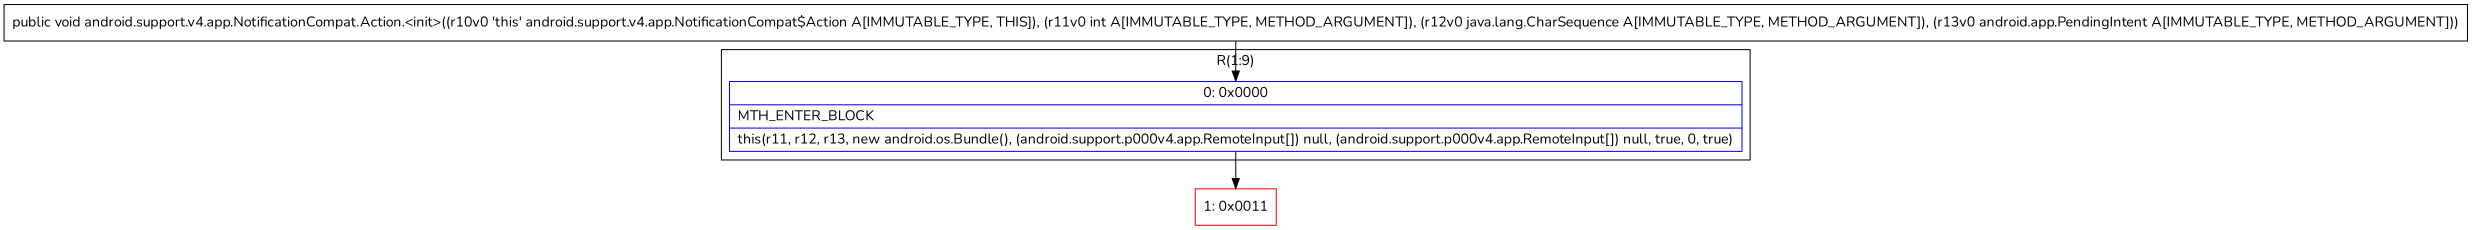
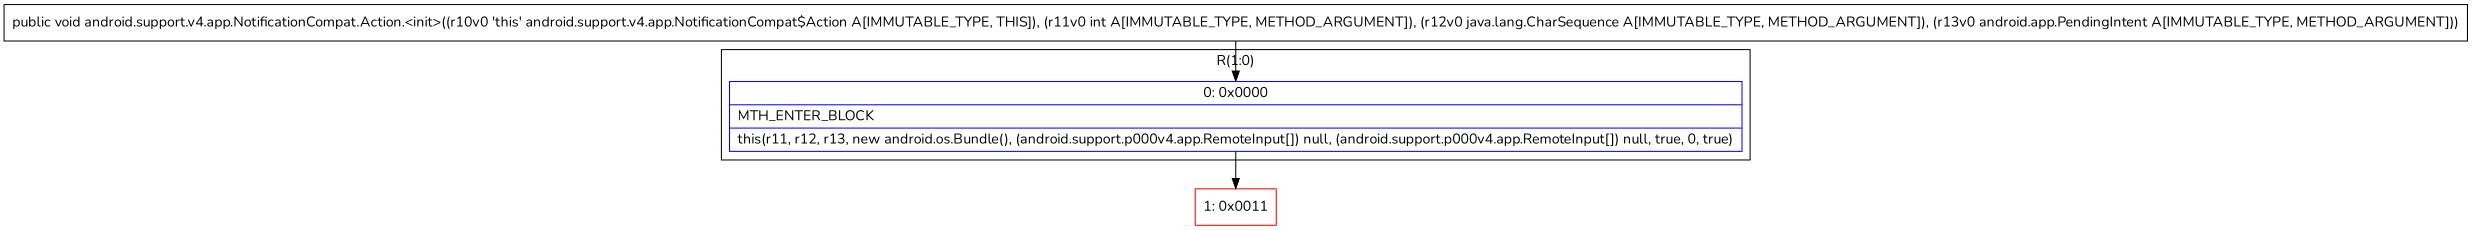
cluster "R(1:9)": label "R(1:9)" -> "R(1:0)"
